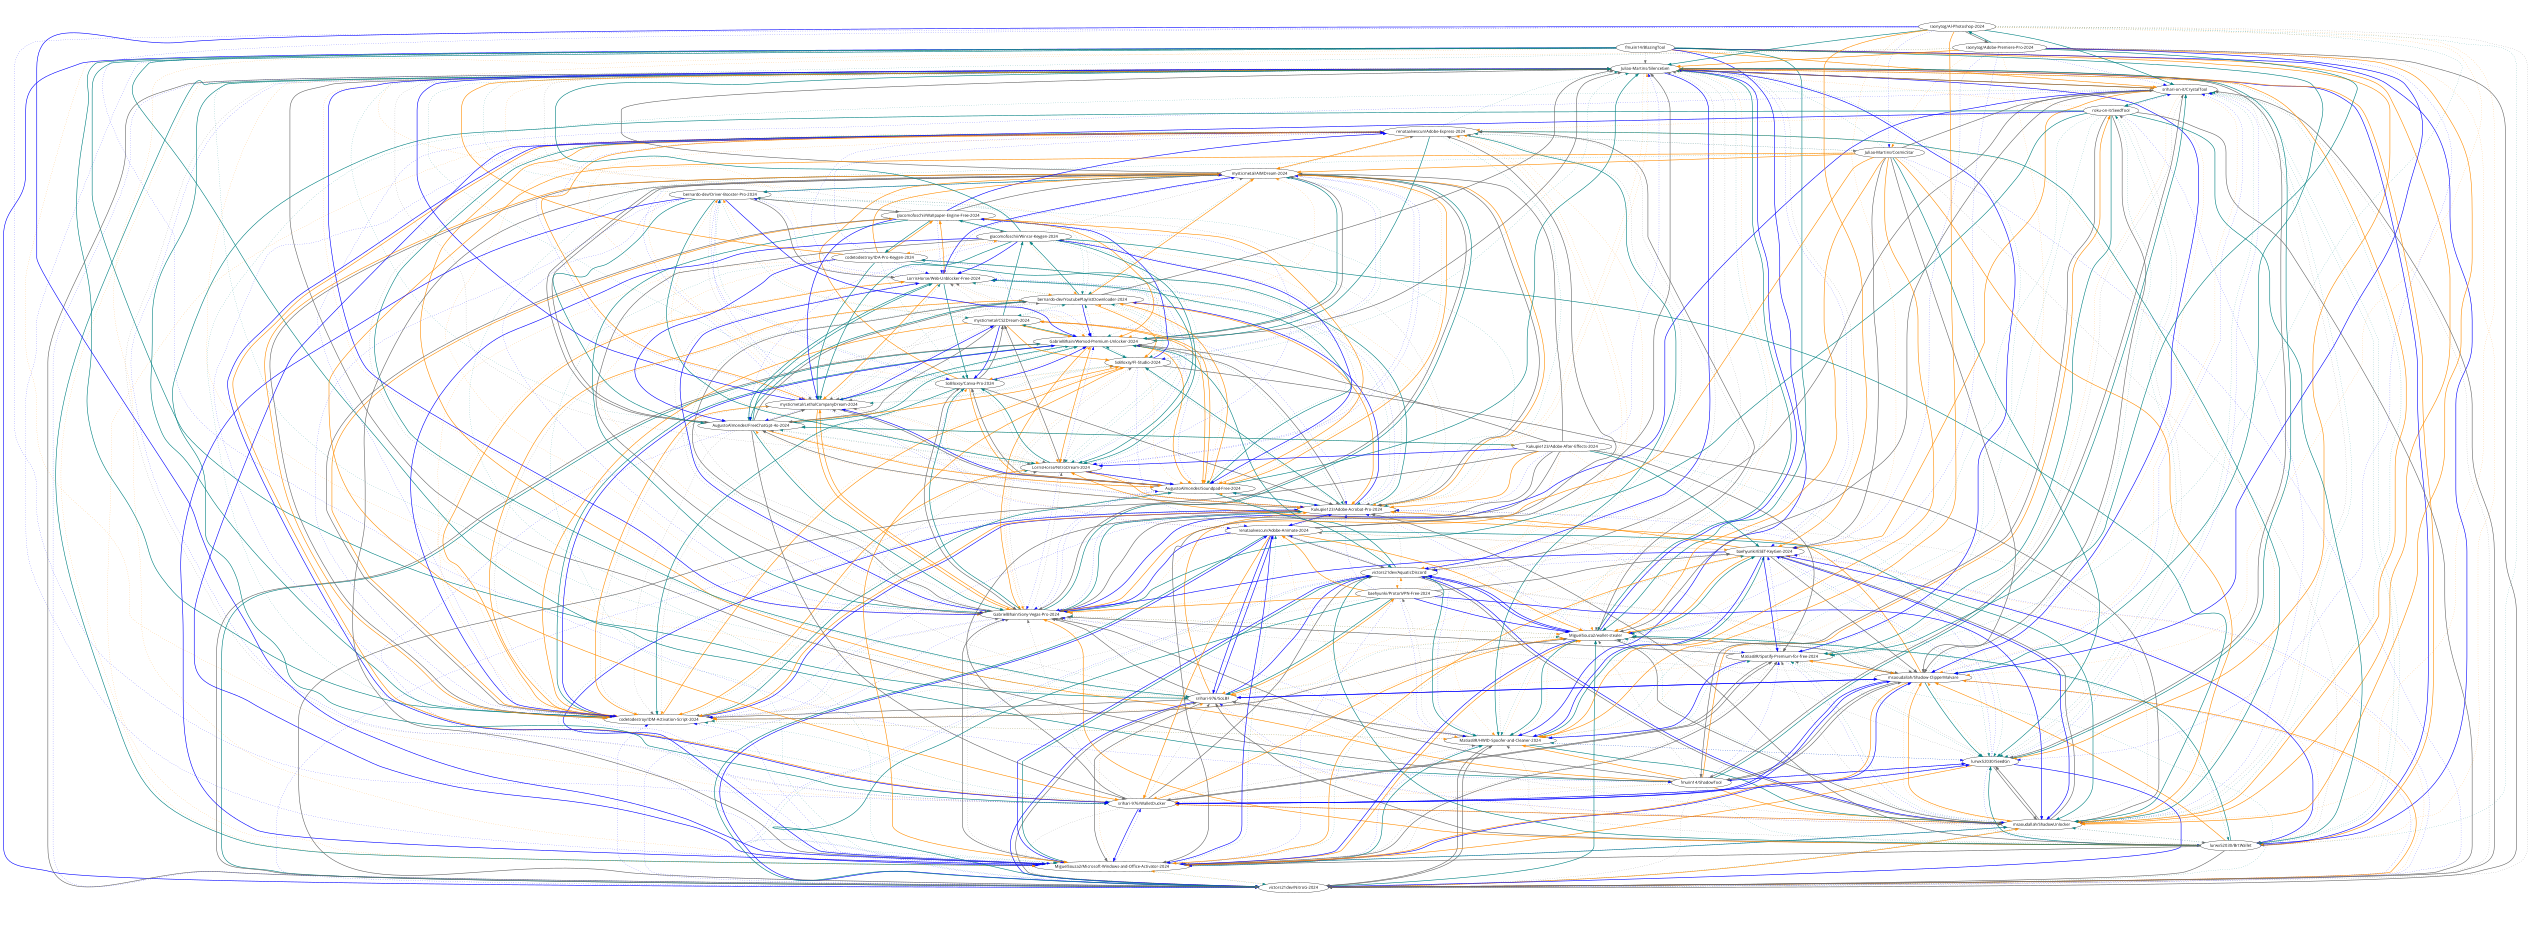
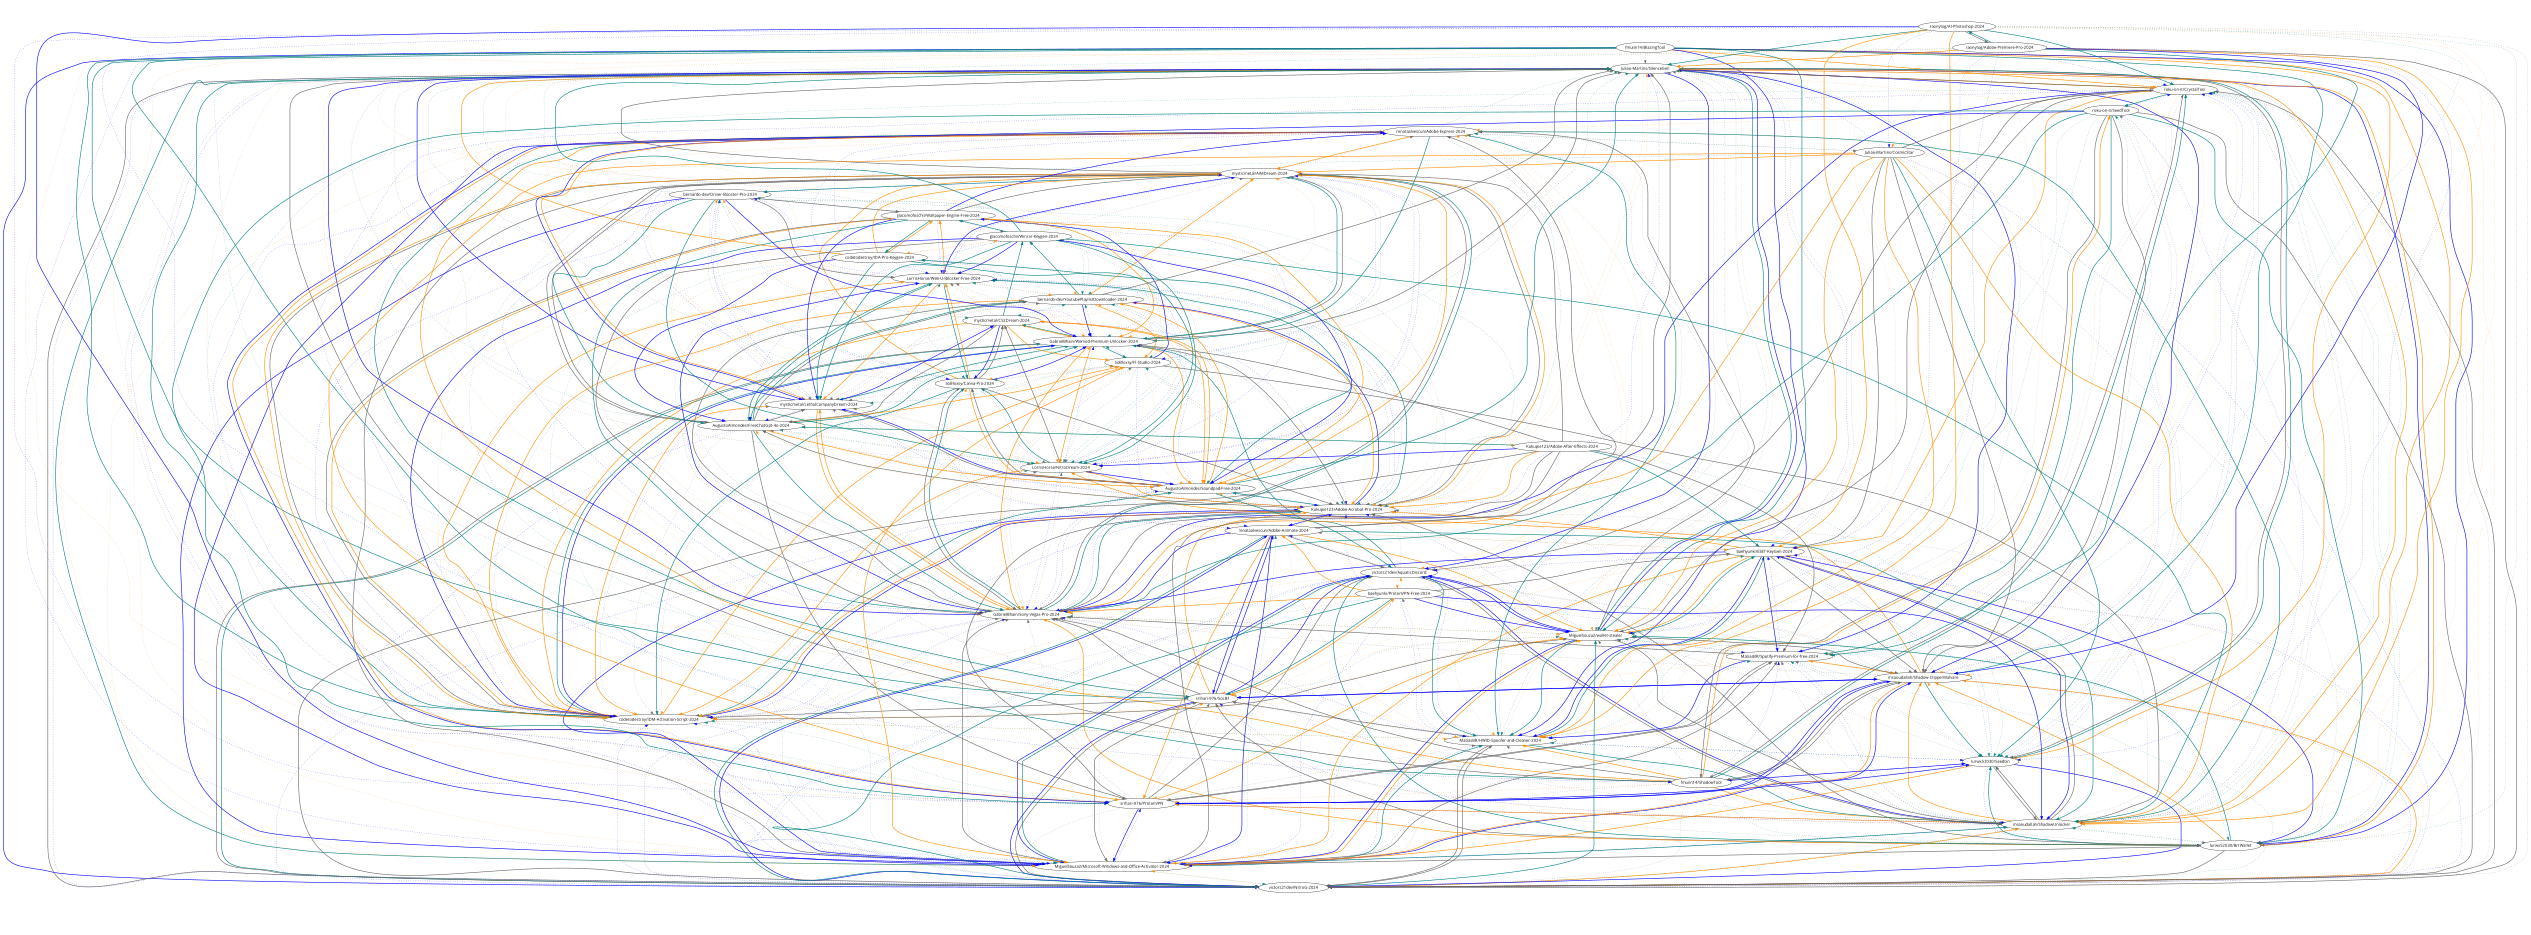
node "srihari-on-it/CrystalTool": label "srihari-on-it/CrystalTool" -> "roku-on-it/CrystalTool"
edge "renataalvescun/Adobe-Express-2024" -> "mysticmetal/LethalCompanyDream-2024": style dotted -> bold
edge "SoBloxsy/Canva-Pro-2024" -> "LorrisHorse/Web-Unblocker-Free-2024": added
edge "Kukupie123/Adobe-Acrobat-Pro-2024" -> "SoBloxsy/Fl-Studio-2024": style bold -> dotted
edge "lurwx52030/SeedGn" -> "Kukupie123/Adobe-Acrobat-Pro-2024": removed
edge "msaoudallah/Shadow-ClipperMalvare" -> "msaoudallah/ShadowUnlocker": removed
node "srihari-976/WalletDucker": label "srihari-976/WalletDucker" -> "srihari-976/ProtonVPN"
